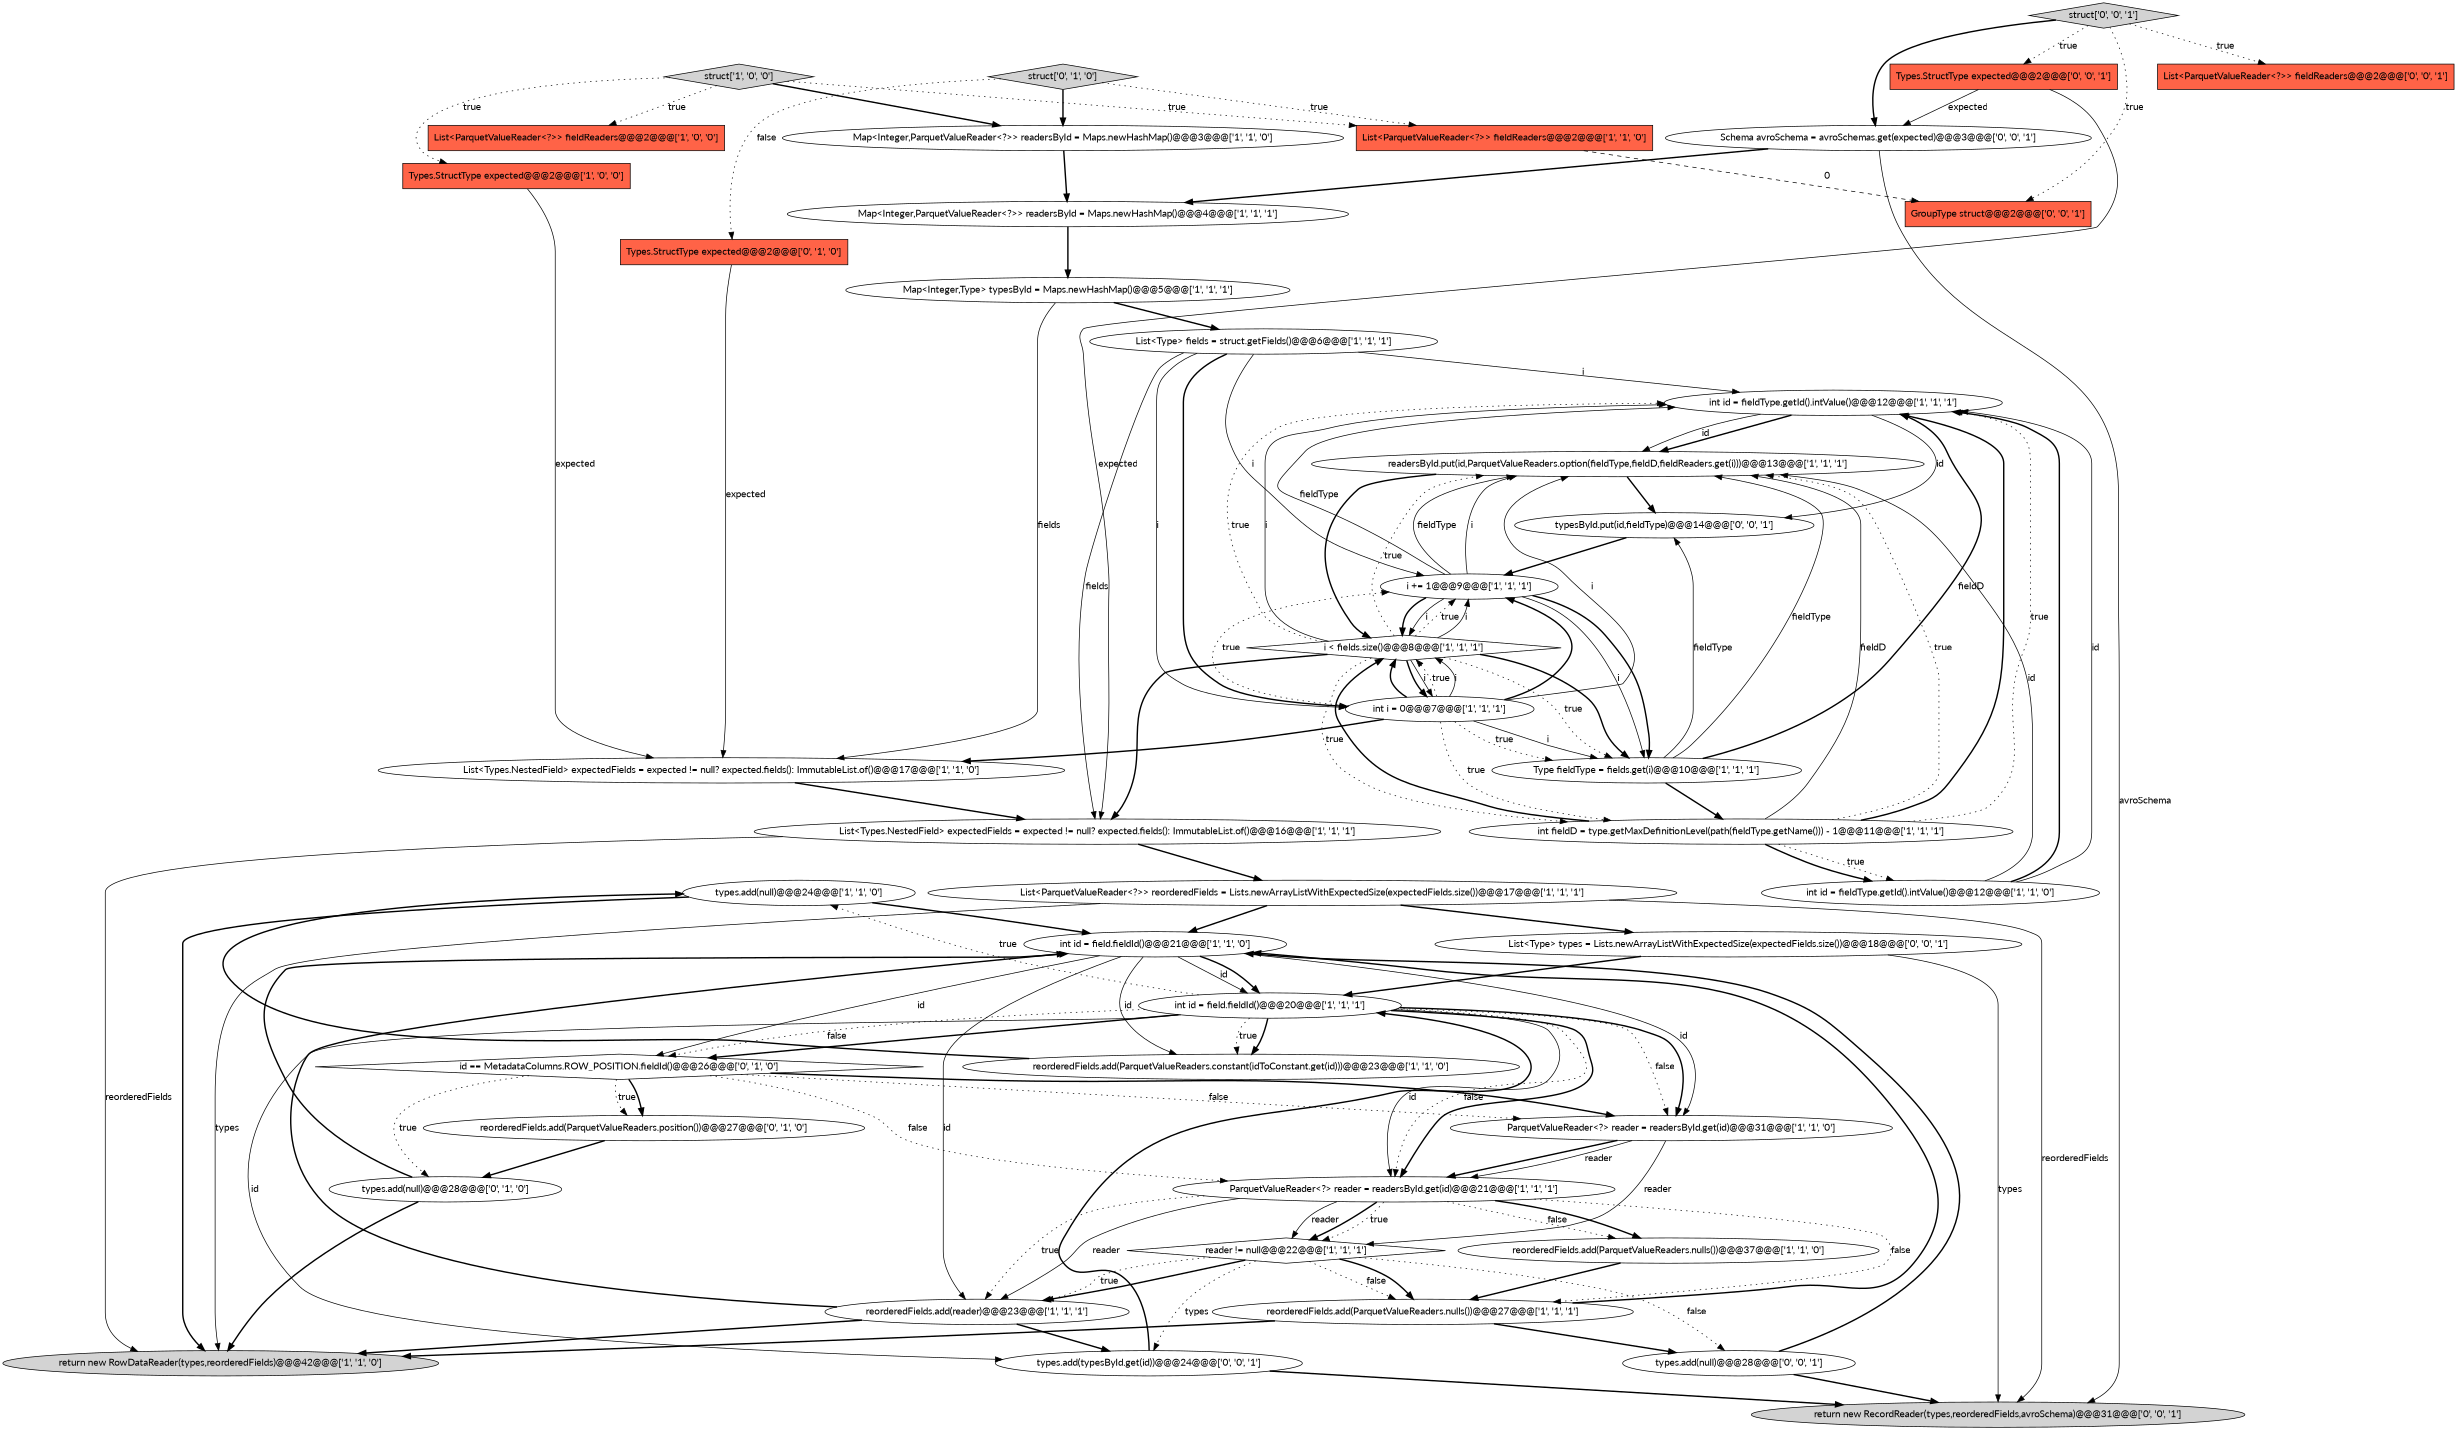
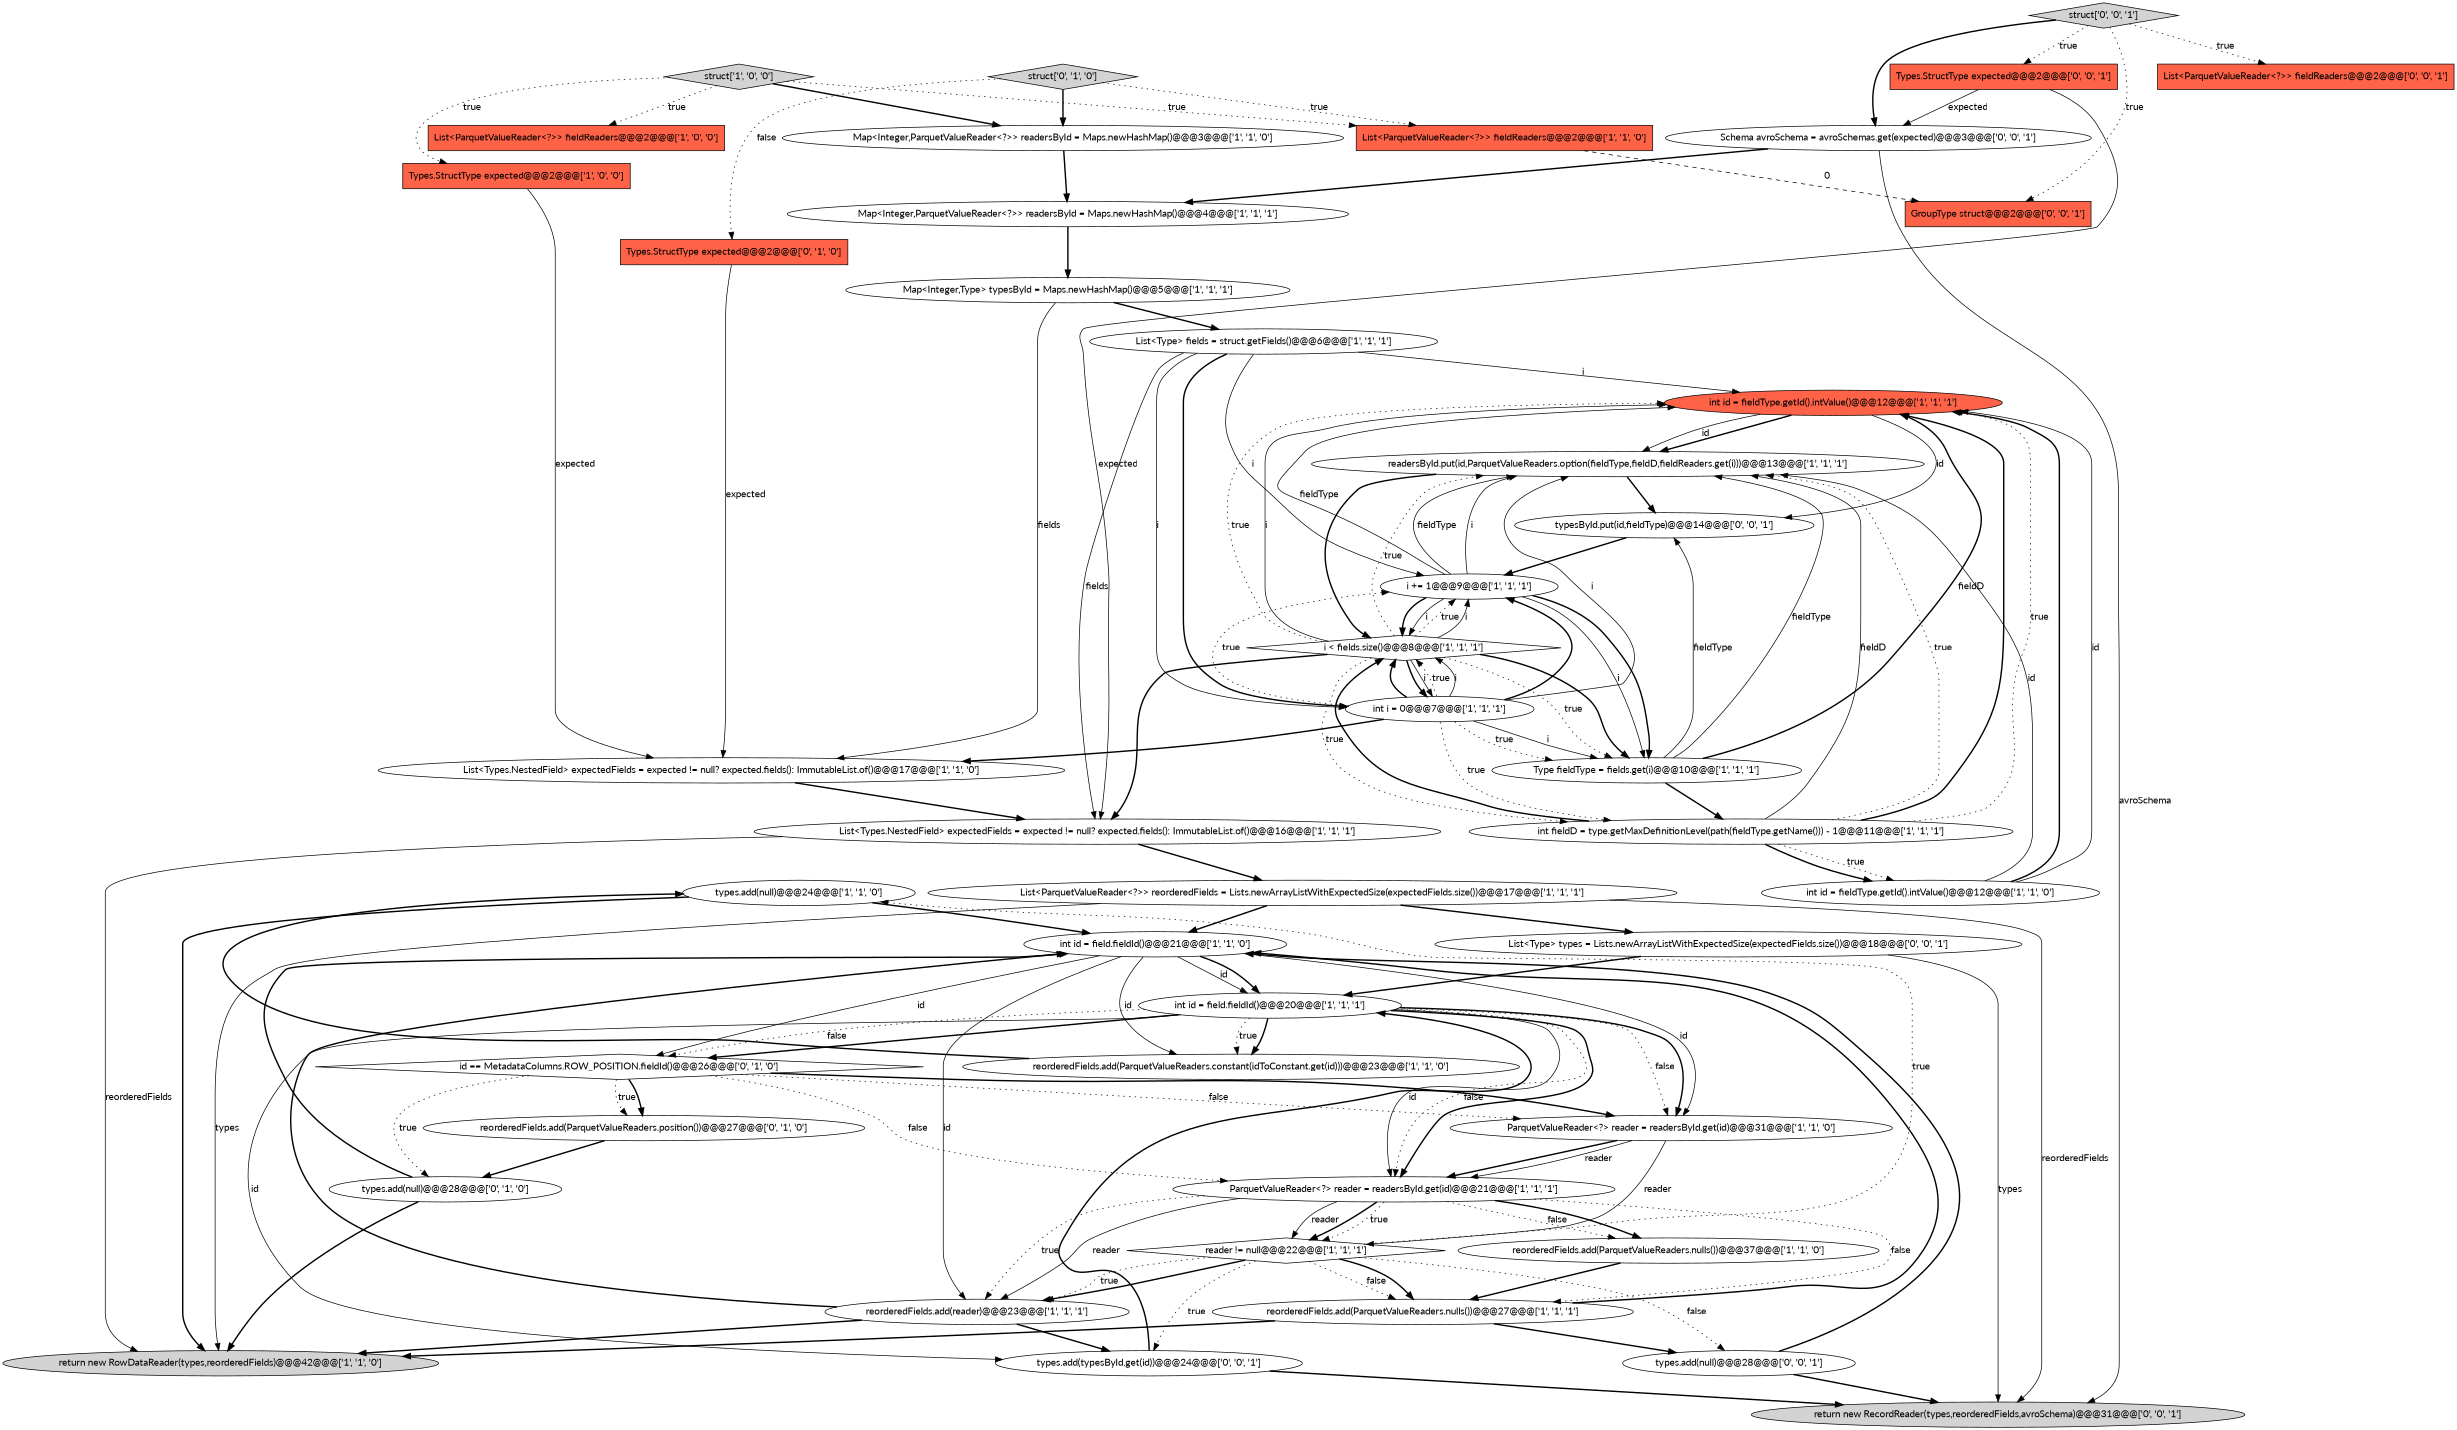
node "int id = fieldType.getId().intValue()@@@12@@@['1', '1', '1']": fillcolor white -> tomato
edge "int id = field.fieldId()@@@20@@@['1', '1', '1']" -> "types.add(null)@@@24@@@['1', '1', '0']": now "reader != null@@@22@@@['1', '1', '1']" -> "types.add(null)@@@24@@@['1', '1', '0']"
edge "reader != null@@@22@@@['1', '1', '1']" -> "types.add(typesById.get(id))@@@24@@@['0', '0', '1']": label "types" -> "true"
